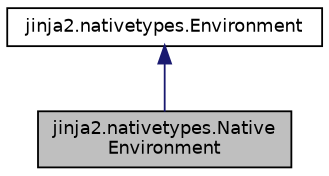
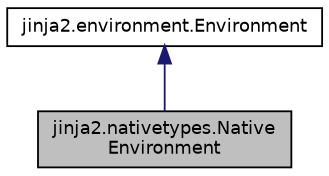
node "jinja2.nativetypes.Environment": label "jinja2.nativetypes.Environment" -> "jinja2.environment.Environment"
